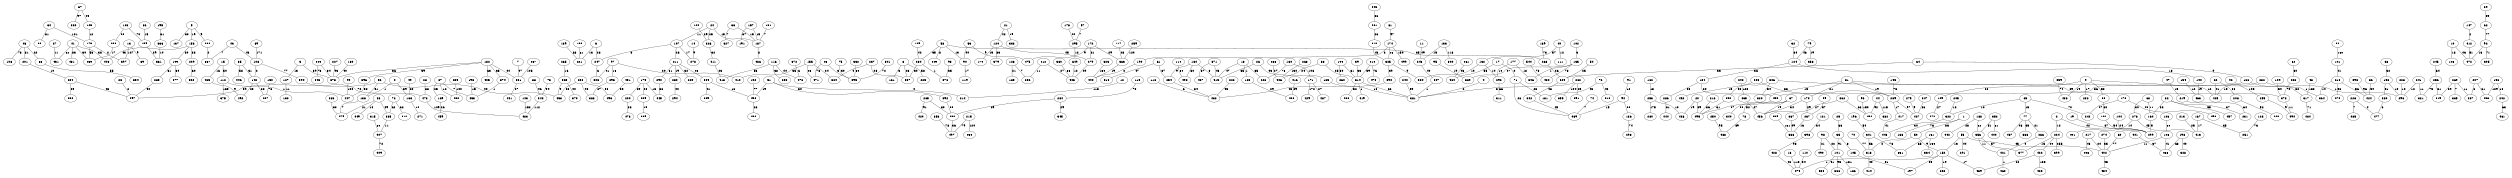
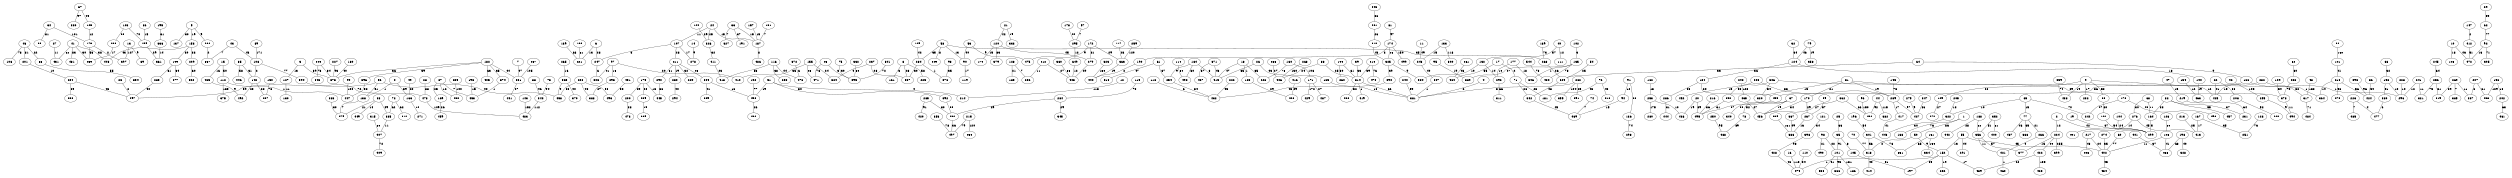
edge "157" -- "191": now "33" -- "191"
edge "94" -- "136": now "91" -- "136"
edge "71" -- "469": now "71" -- "342"
